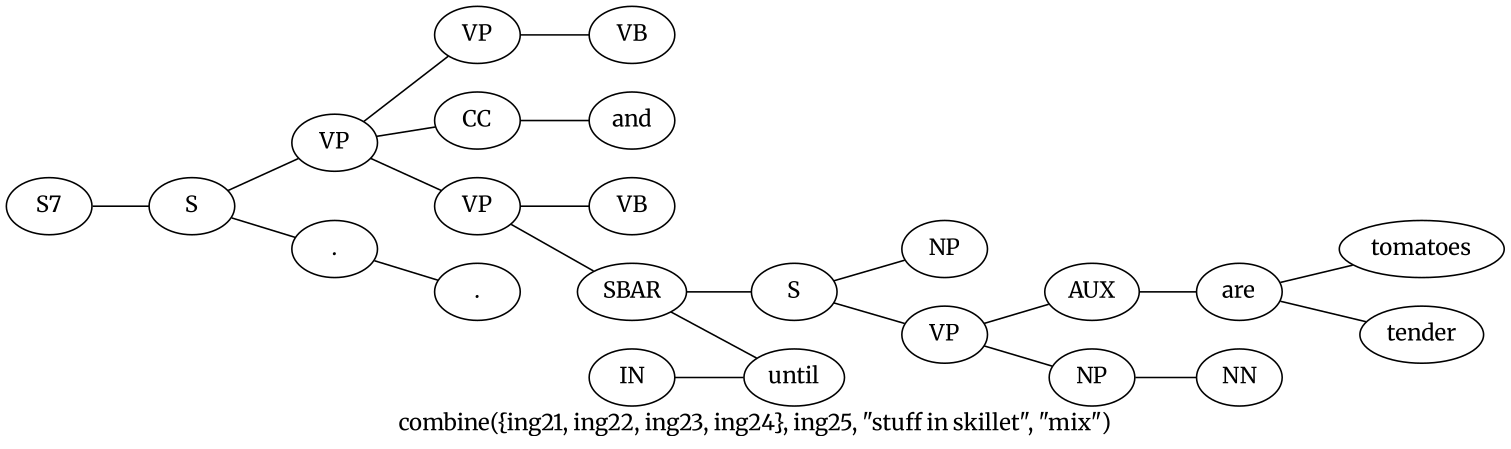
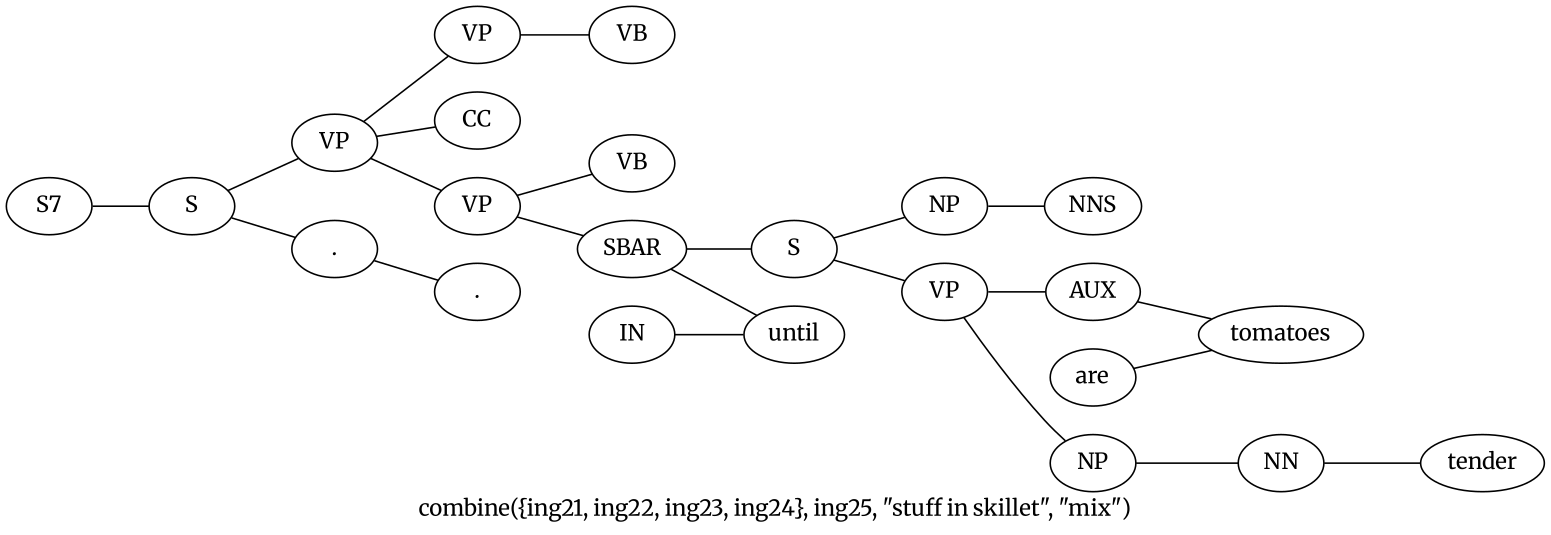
node "and": removed
node "NNS": added
edge "AUX" -- "are": now "AUX" -- "tomatoes"
edge "are" -- "tender": now "NN" -- "tender"
